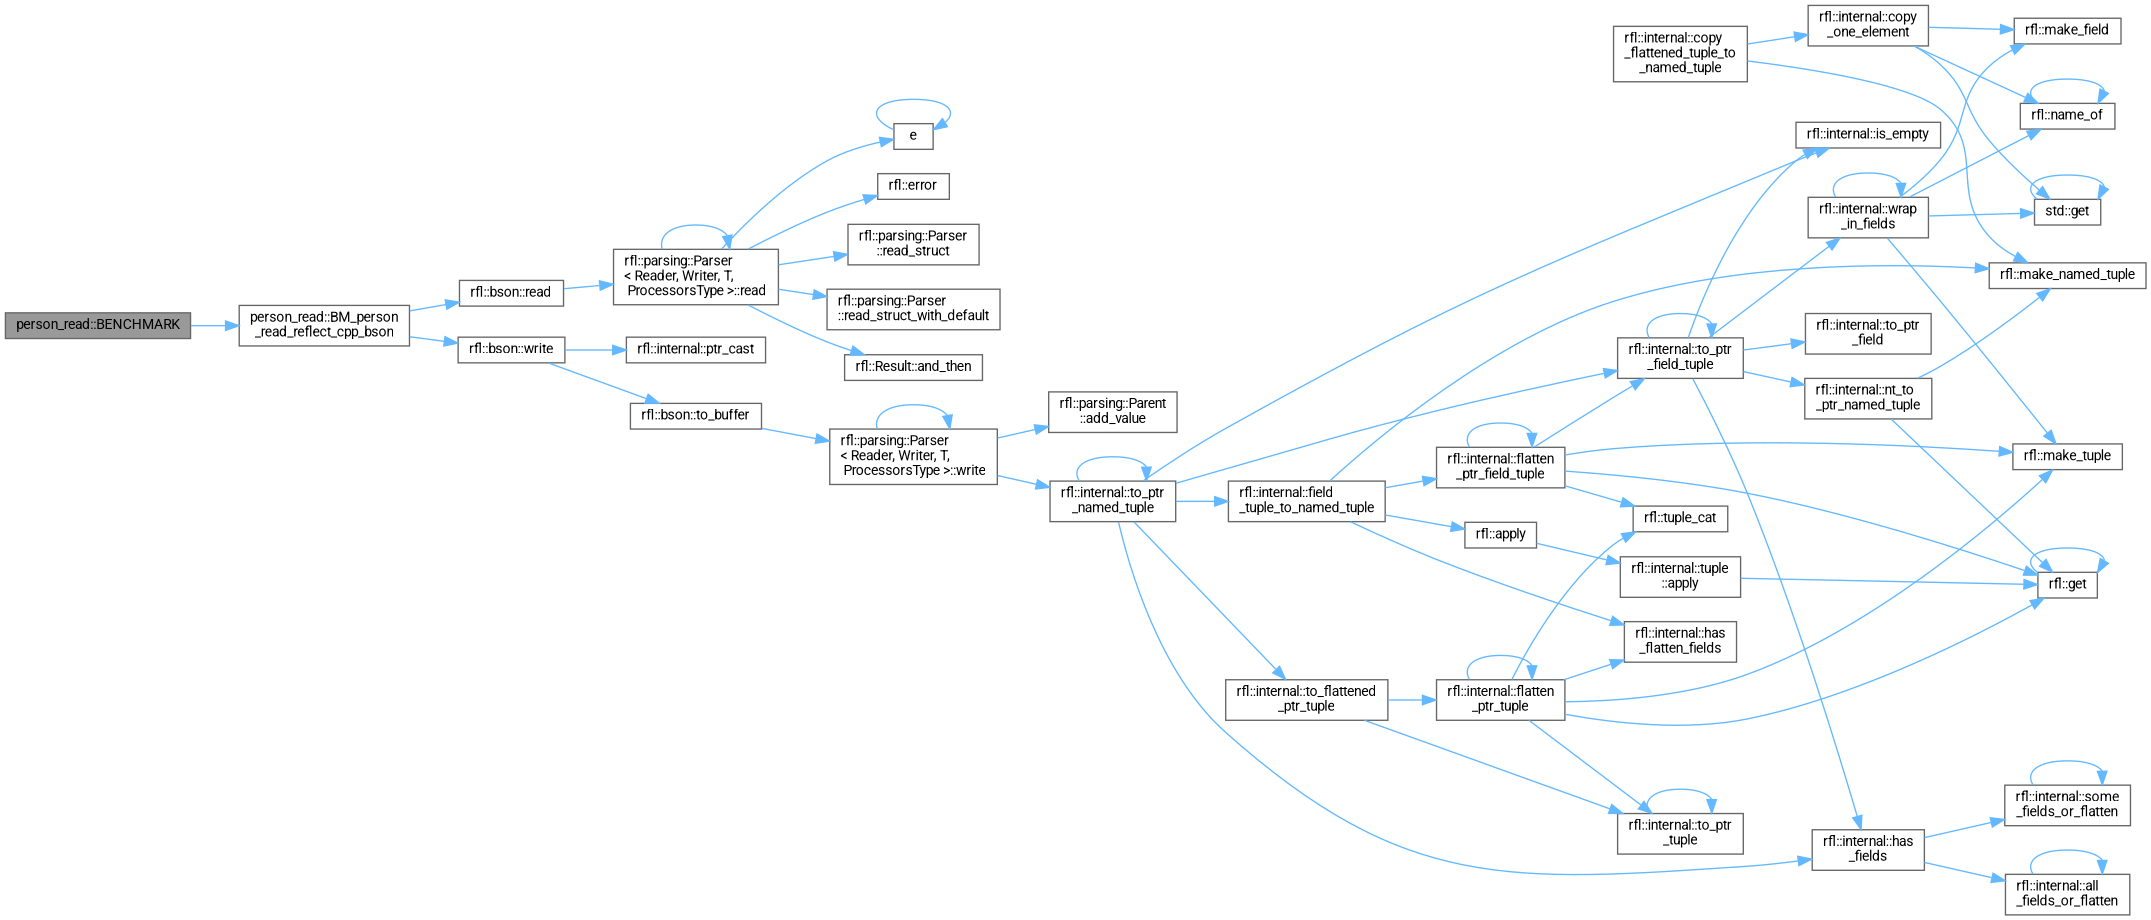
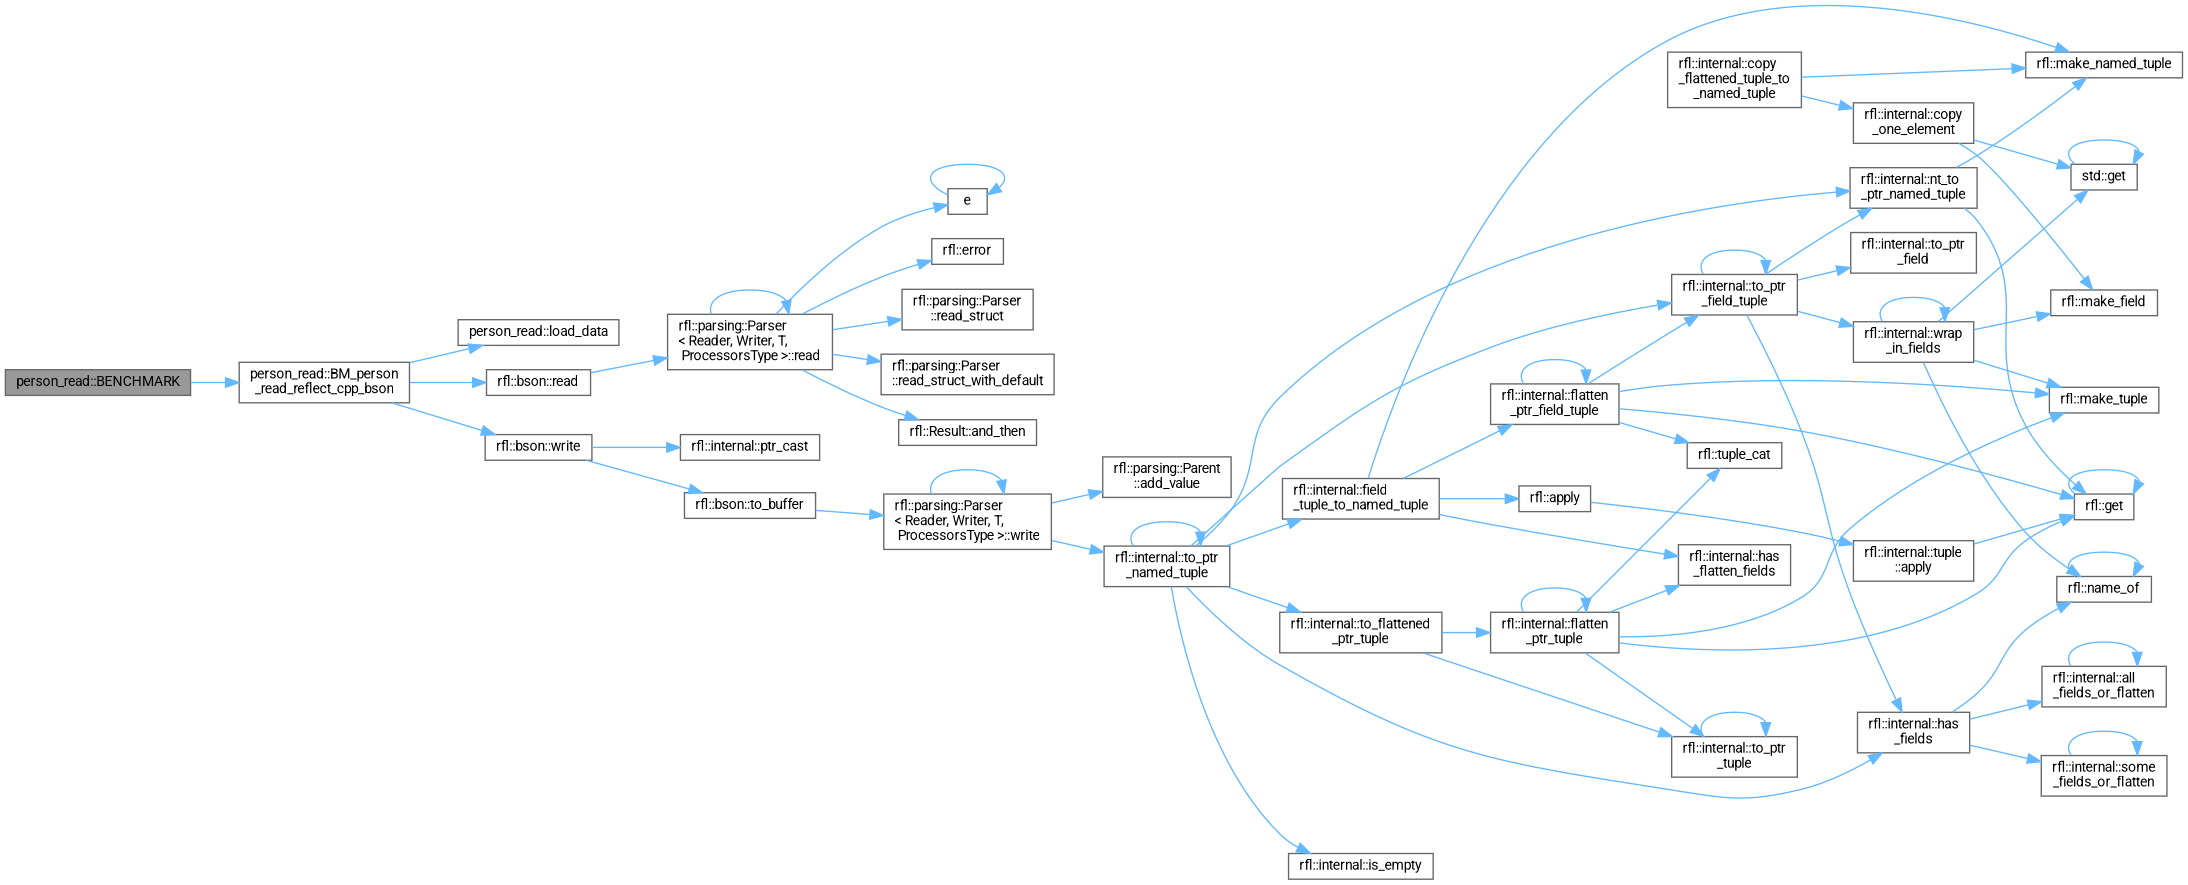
edge "rfl::internal::copy _one_element" -> "rfl::name_of": now "rfl::internal::has _fields" -> "rfl::name_of"
edge "rfl::internal::to_ptr _field_tuple" -> "rfl::internal::is_empty": removed
edge "rfl::internal::to_ptr _named_tuple" -> "rfl::internal::nt_to _ptr_named_tuple": added
node "person_read::load_data": added
